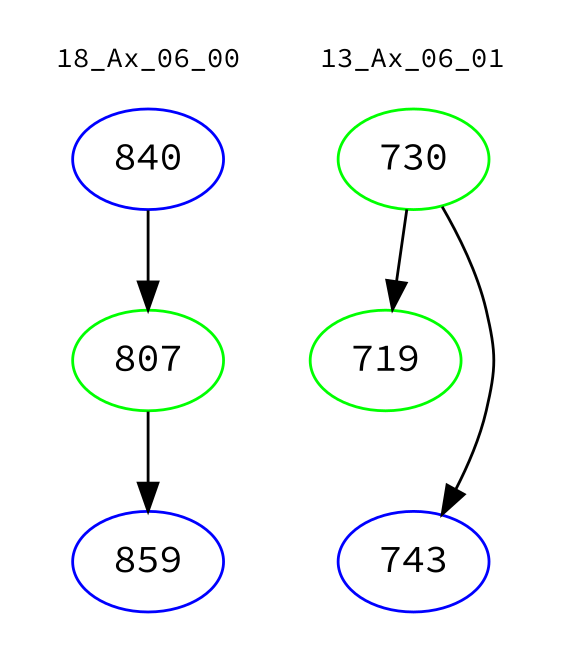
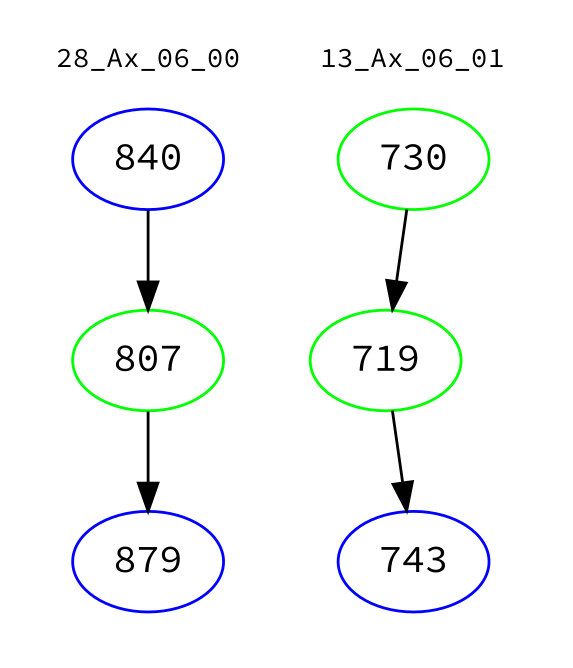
cluster "18_Ax_06_00": label "18_Ax_06_00" -> "28_Ax_06_00"
edge "730" -> "743": now "719" -> "743"
node "859": label "859" -> "879"
